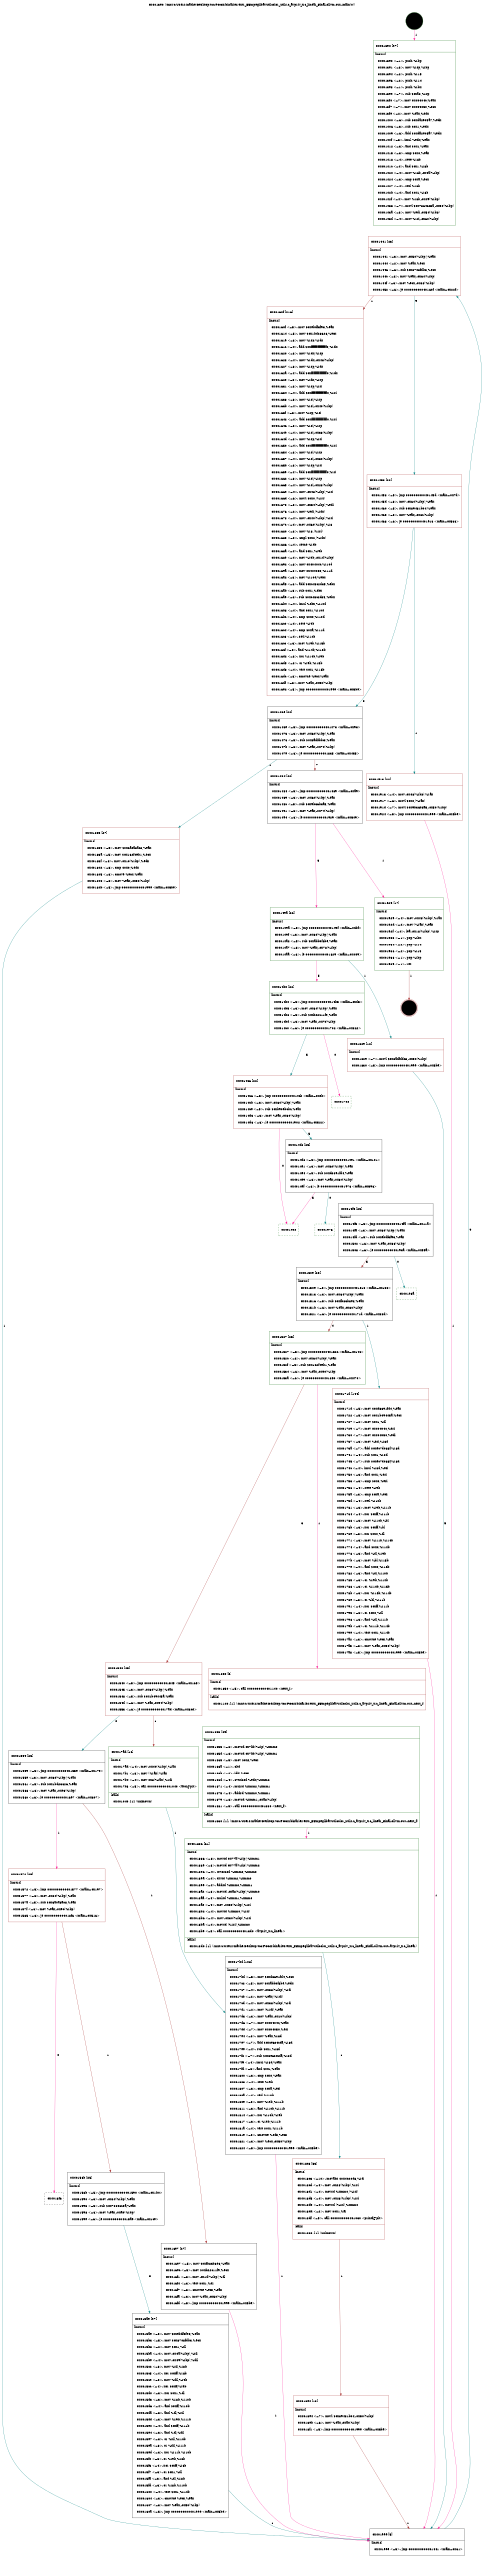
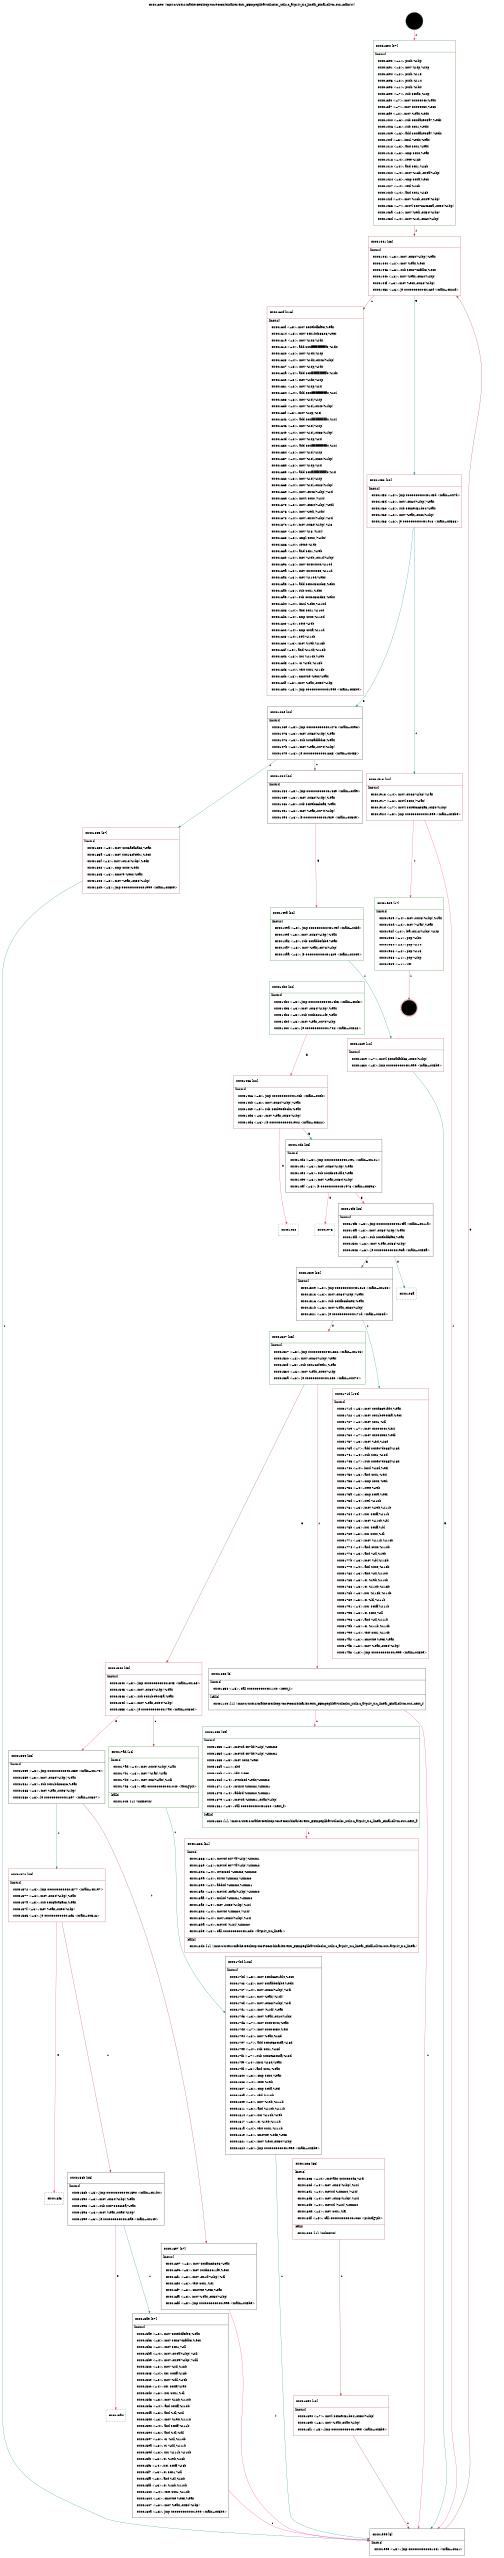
edge "0x4013e0 [97]" -> "0x401441 [23]": added, label "1"
edge "0x401484 [22]" -> "0x401929 [17]": now "0x401913 [22]" -> "0x401929 [17]"
edge "0x40149a [22]" -> "0x4014b0 [22]": removed, label "5"
edge "0x4014b0 [22]" -> "0x4014c6 [22]": color teal -> deeppink
node "0x401702": removed
edge "0x4014dc [25]" -> "0x401902": now "0x4014dc [25]" -> "0x4014f5 [25]"
edge "0x4014dc [25]" -> "0x401976": color teal -> deeppink
edge "0x40199e [5]" -> "0x401441 [23]": color teal -> brown
node "0x401850 [5]": color brown -> black
edge "0x401850 [5]" -> "0x401855 [49]": added, label "1"
edge "0x401540 [25]" -> "0x401559 [25]": color teal -> deeppink
edge "0x4017ad [16]" -> "0x4017bd [108]": label " 1" -> " 7"
edge "0x401559 [25]" -> "0x401572 [25]": color deeppink -> teal
node "0x401886 [61]": color darkgreen -> brown
edge "0x401886 [61]" -> "0x4018c3 [33]": removed, label "1"
edge "0x40171d [144]" -> "0x40199e [5]": now "0x401850 [5]" -> "0x40199e [5]"
edge "0x40158b [25]" -> "0x4015ae [97]": label " 8" -> " 1"
edge "0x4017bd [108]" -> "0x40199e [5]": color deeppink -> teal
node "0x4015a4": added
edge "0x4015ae [97]" -> "0x40199e [5]": color teal -> deeppink
